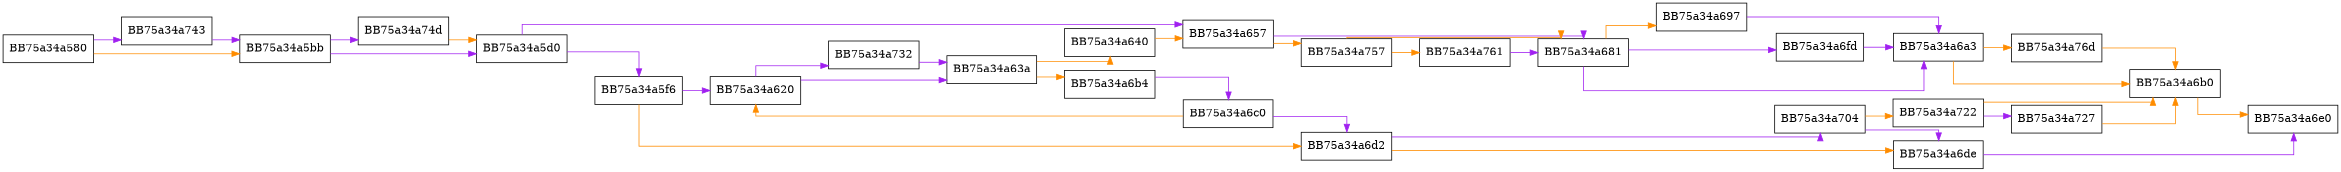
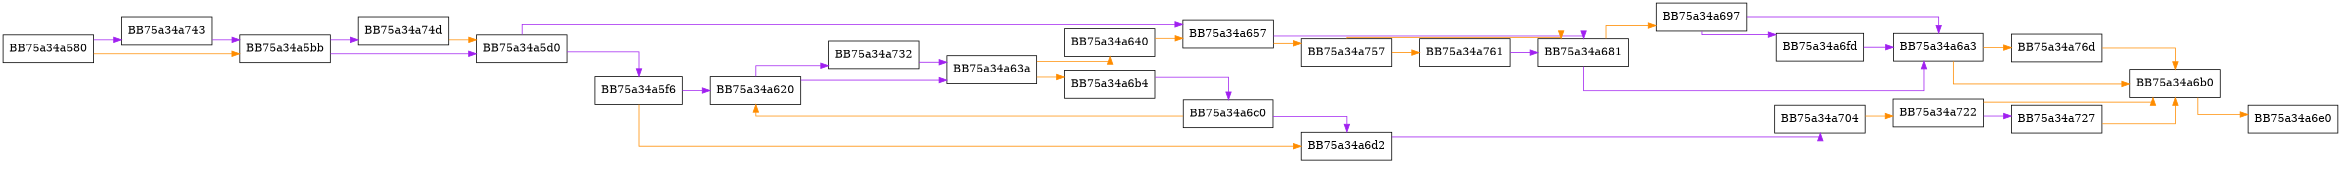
edge "BB75a34a681" -> "BB75a34a6fd": now "BB75a34a697" -> "BB75a34a6fd"
node "BB75a34a6de": removed
